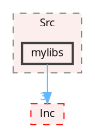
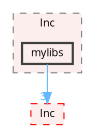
cluster "Src": label "Src" -> "Inc"
